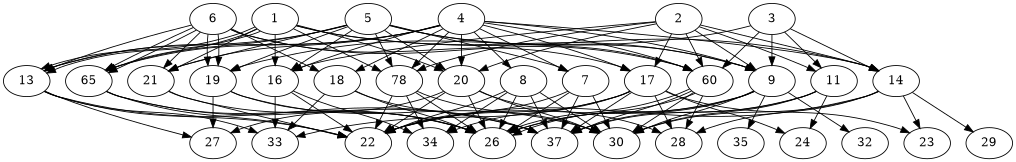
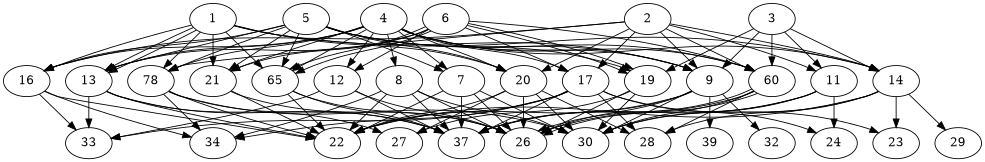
node "18": label "18" -> "12"
edge "78" -> "26": now "78" -> "37"
node "35": label "35" -> "39"
